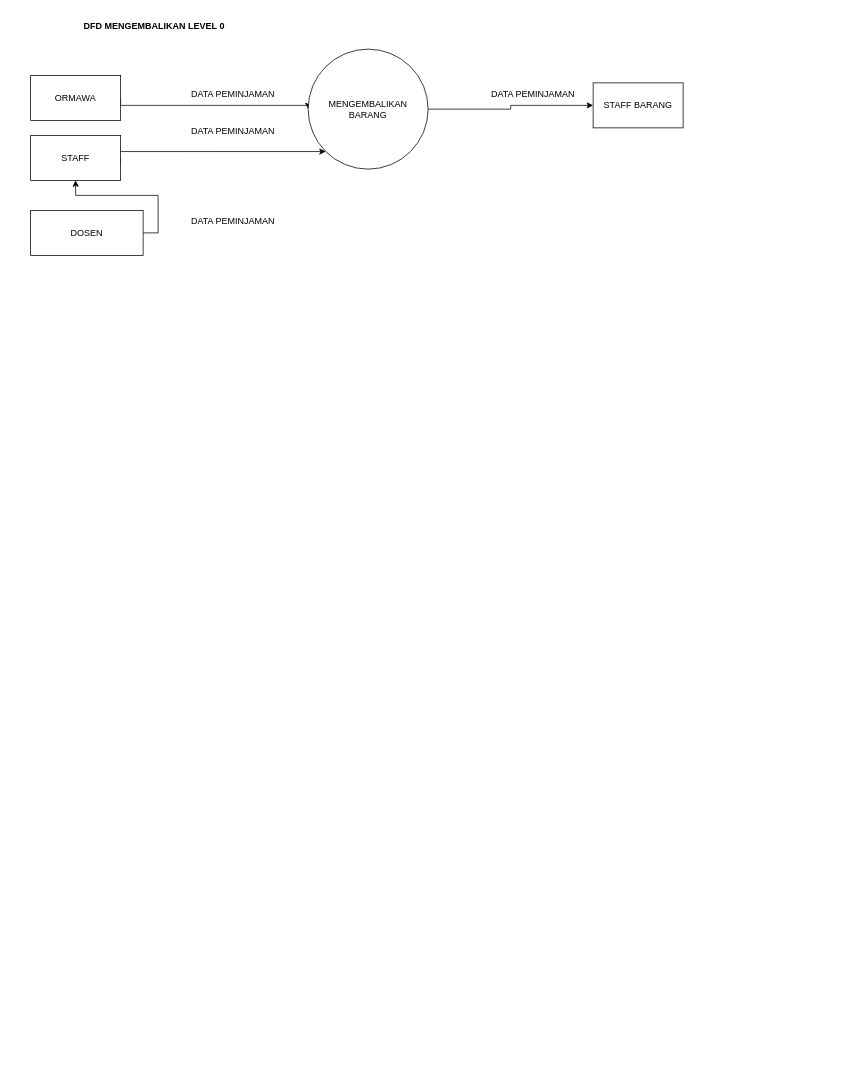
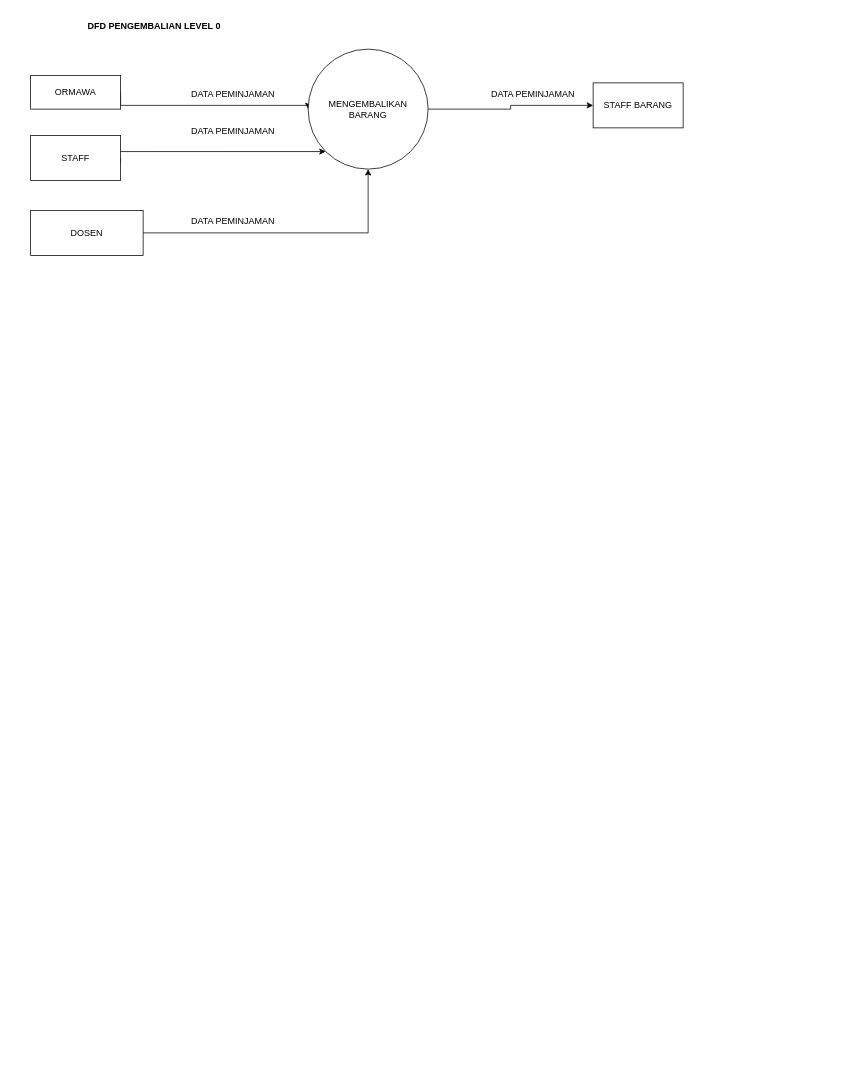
node "DFD MENGEMBALIKAN LEVEL 0": label "DFD MENGEMBALIKAN LEVEL 0" -> "DFD PENGEMBALIAN LEVEL 0"
node "ORMAWA": size 90x45 -> 90x34
edge "DOSEN" -> "STAFF": now "DOSEN" -> "MENGEMBALIKAN BARANG"
